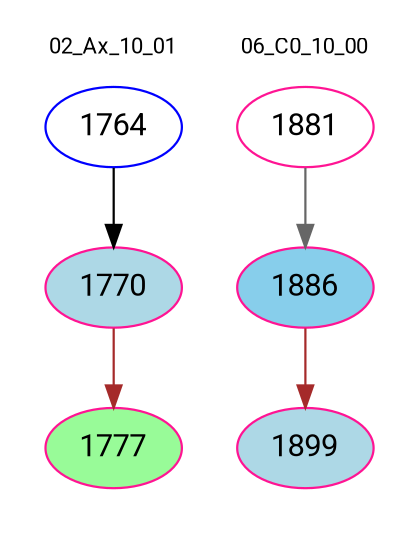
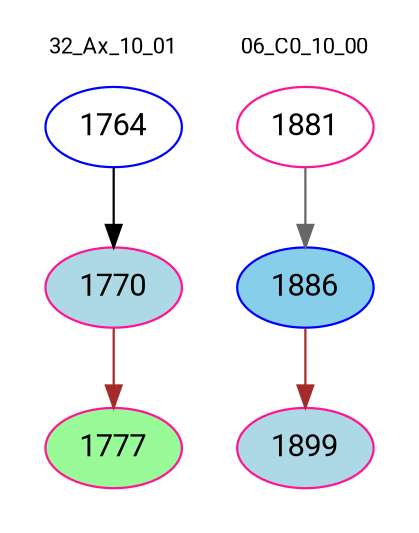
cluster "02_Ax_10_01": label "02_Ax_10_01" -> "32_Ax_10_01"
node "1886": color deeppink -> blue
